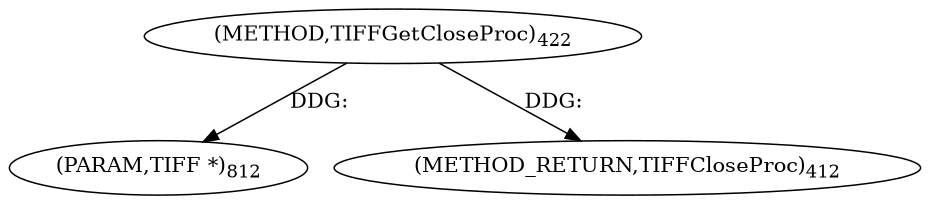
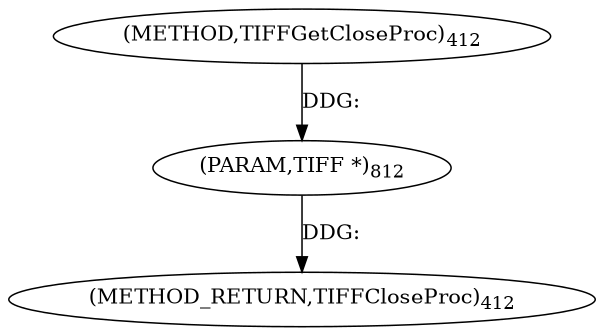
node "(METHOD,TIFFGetCloseProc)": text "422" -> "412"
edge "(METHOD,TIFFGetCloseProc)" -> "(METHOD_RETURN,TIFFCloseProc)": now "(PARAM,TIFF *)" -> "(METHOD_RETURN,TIFFCloseProc)"
